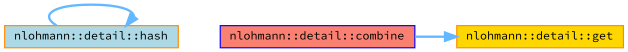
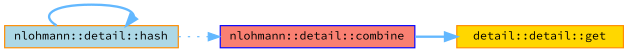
edge "nlohmann::detail::hash" -> "nlohmann::detail::combine": added
node "nlohmann::detail::get": label "nlohmann::detail::get" -> "detail::detail::get"
